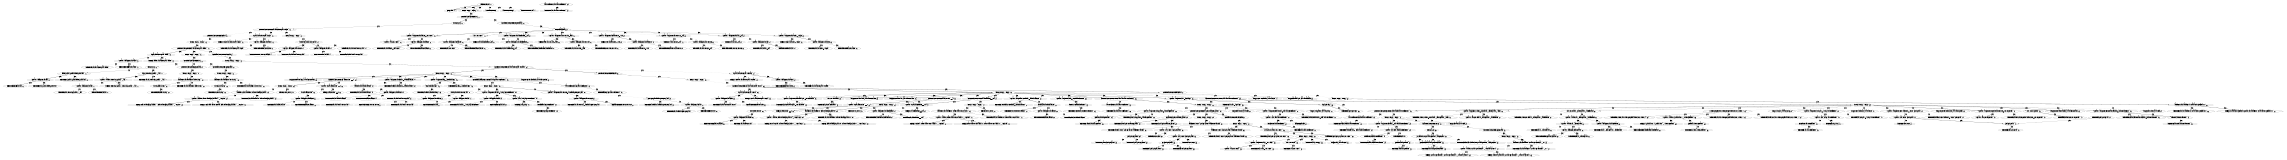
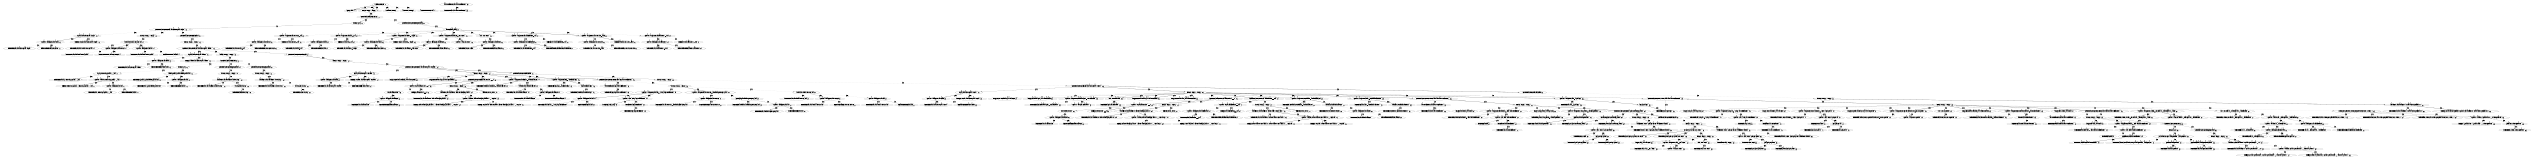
edge "(toString,ioe.toString())" -> "(IDENTIFIER,ioe,ioe.toString())": label "AST: " -> "DDG: "
node "(<operator>.alloc,new Hashtable())": added
node "(IDENTIFIER,links,links = vectOfLinks.elements())": added
edge "(IDENTIFIER,byDir,byDir.get(dir))" -> "(get,byDir.get(dir))": reversed
